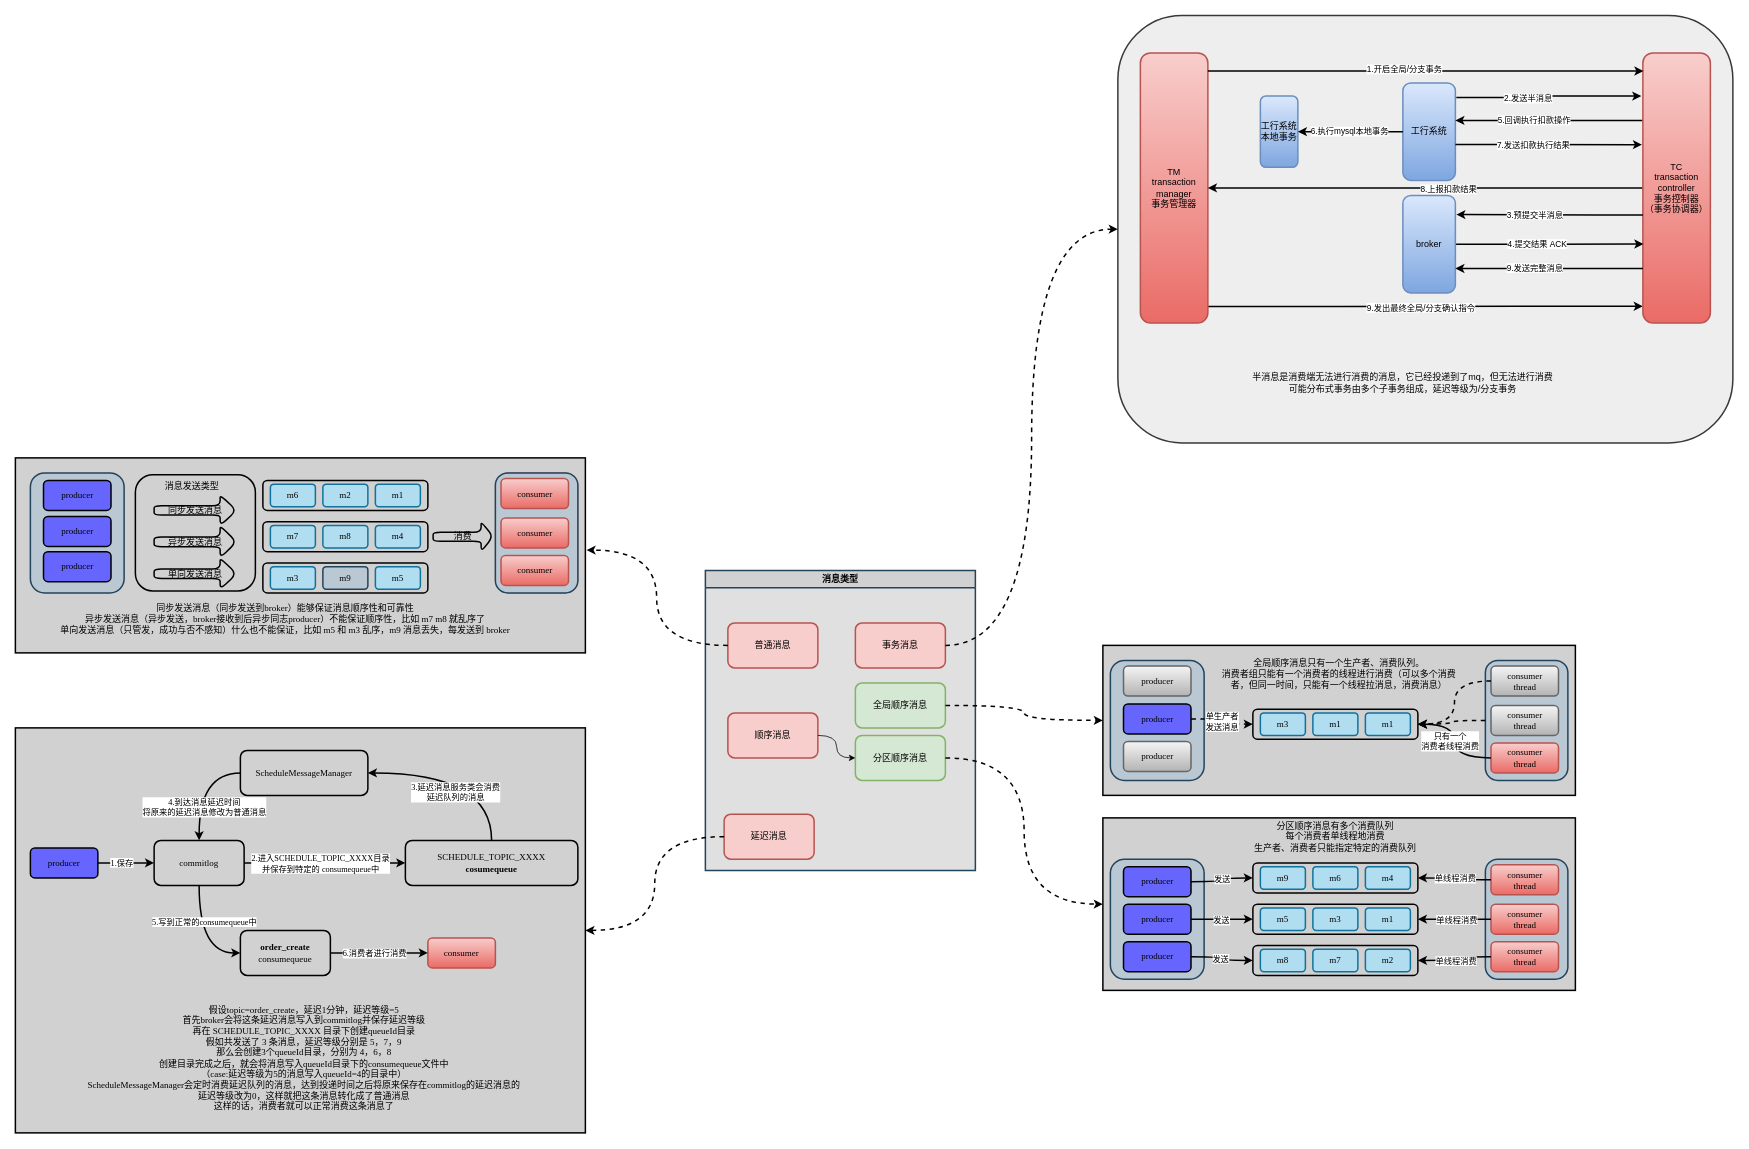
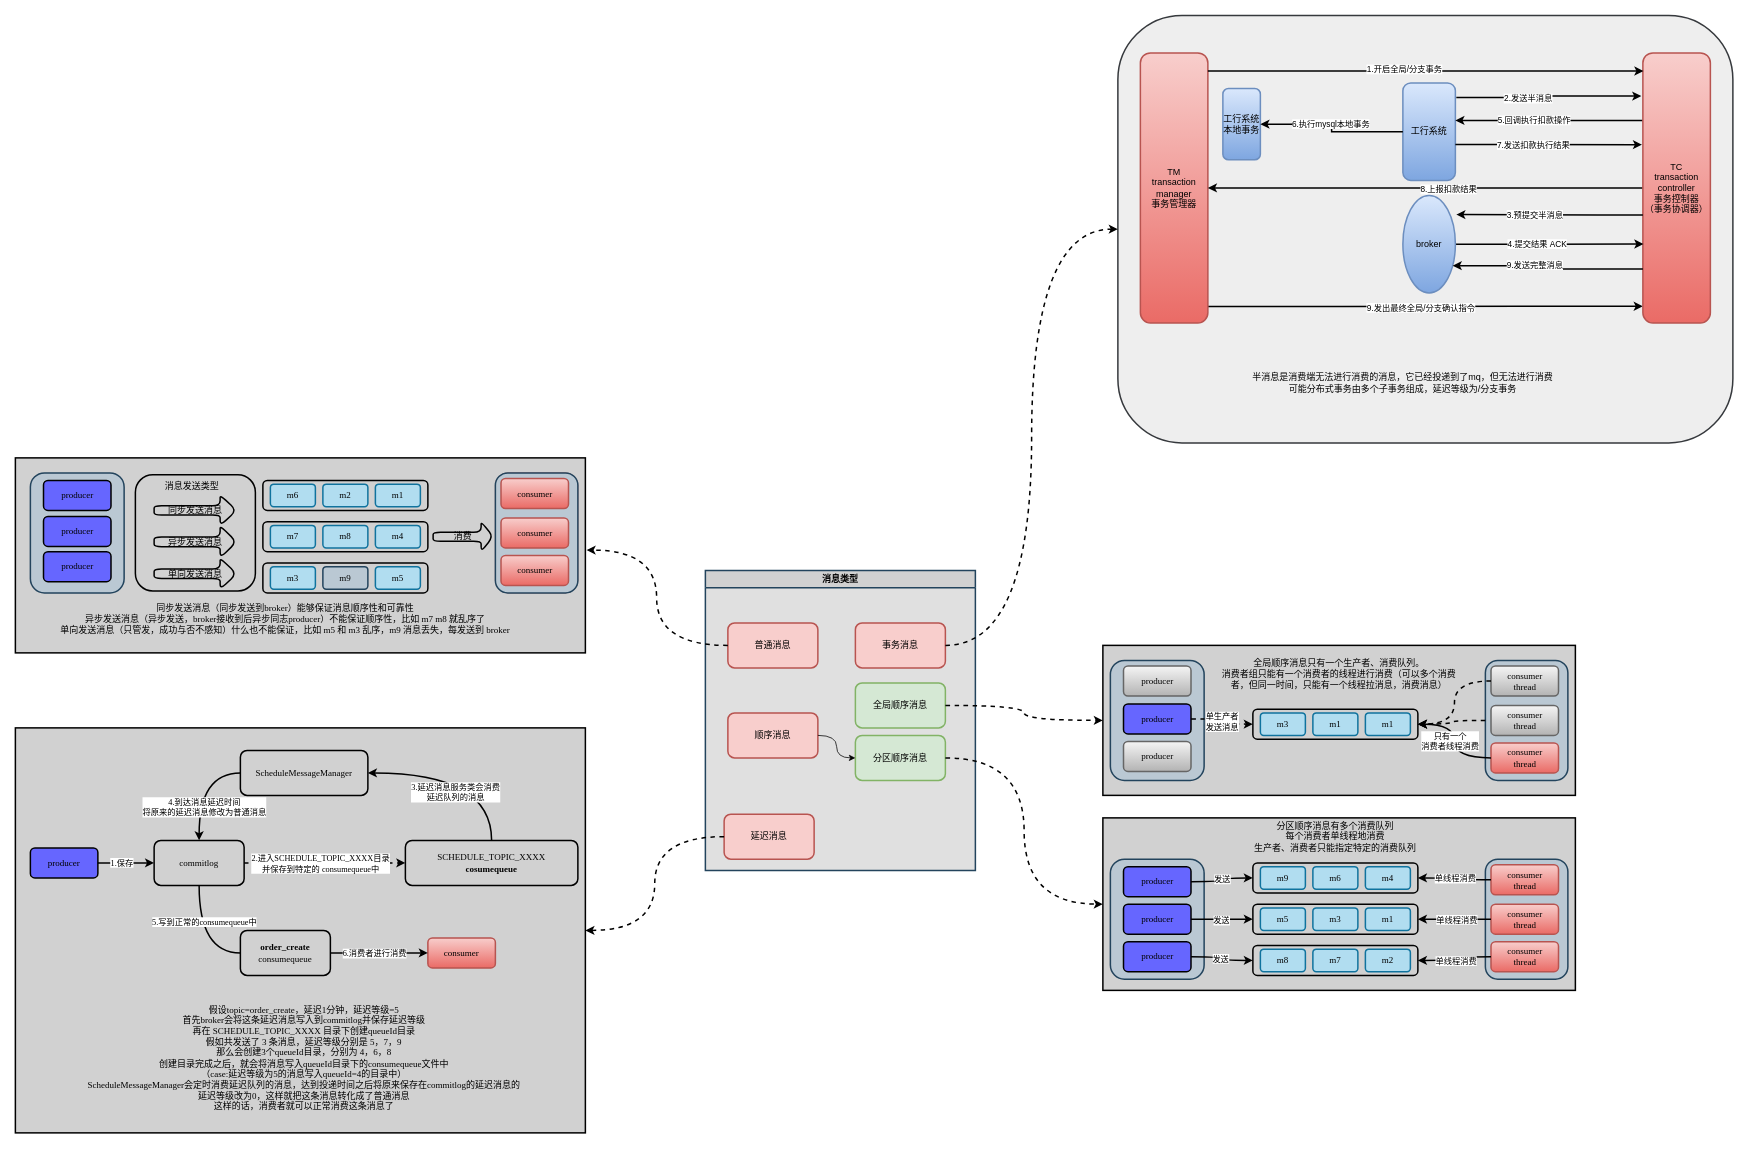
node "工行系统本地事务": moved (1279, 132) -> (1242, 124)
node "broker": shape rounded rectangle -> ellipse
edge "commitlog" -> "SCHEDULE_TOPIC_XXXX cosumequeue": style solid -> dashed
edge "commitlog" -> "order_create consumequeue": arrowhead classic -> none
